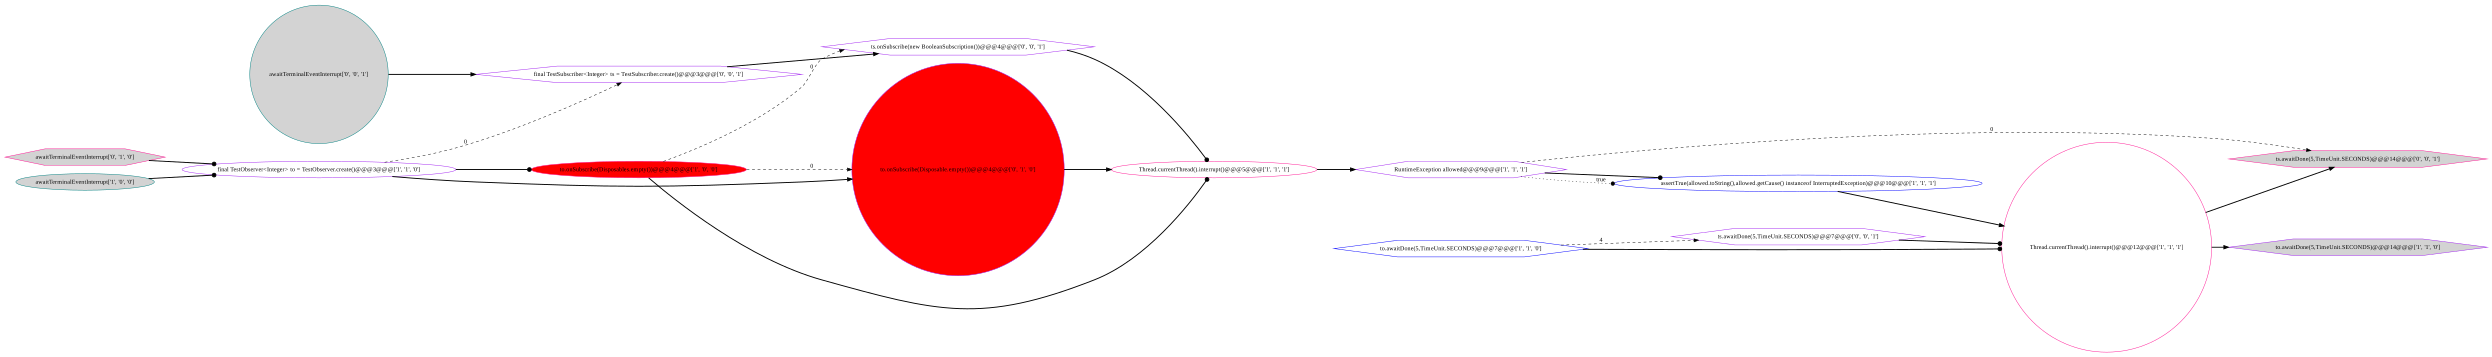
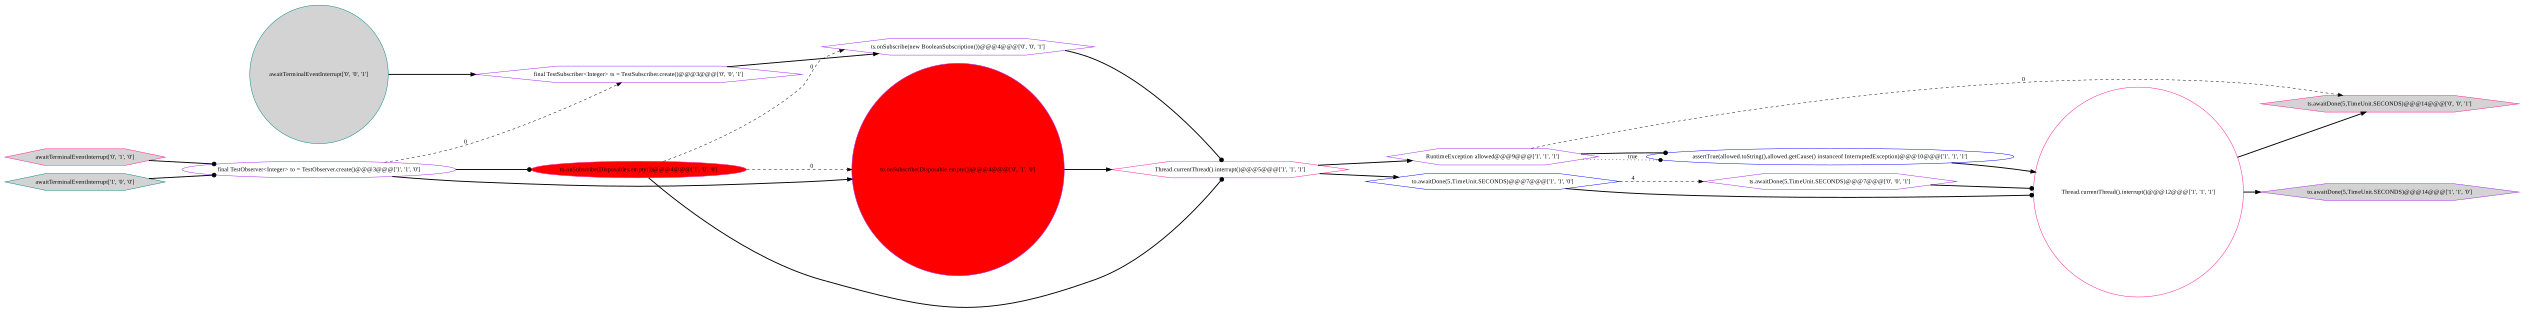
node "Thread.currentThread().interrupt()@@@5@@@['1', '1', '1']": shape ellipse -> hexagon
edge "Thread.currentThread().interrupt()@@@5@@@['1', '1', '1']" -> "to.awaitDone(5,TimeUnit.SECONDS)@@@7@@@['1', '1', '0']": added
node "awaitTerminalEventInterrupt['1', '0', '0']": shape ellipse -> hexagon
